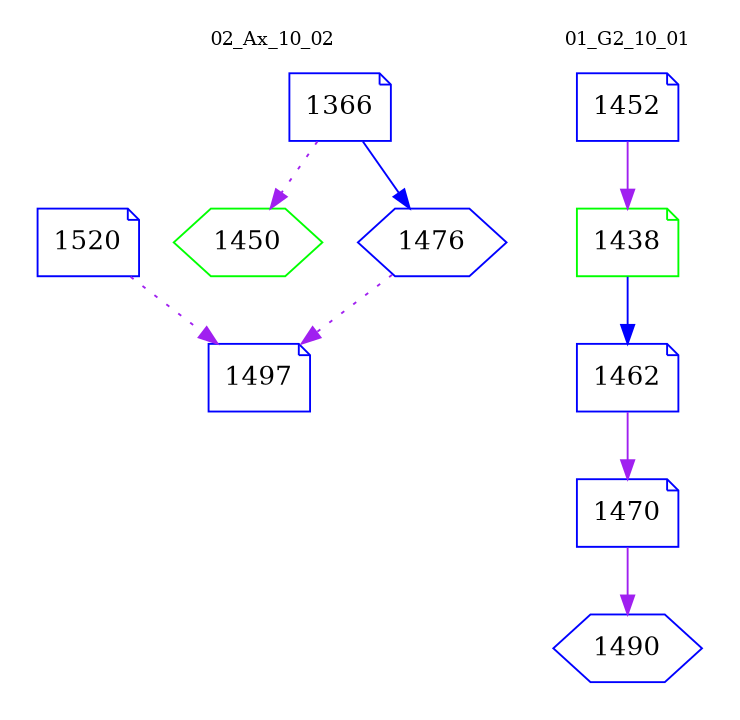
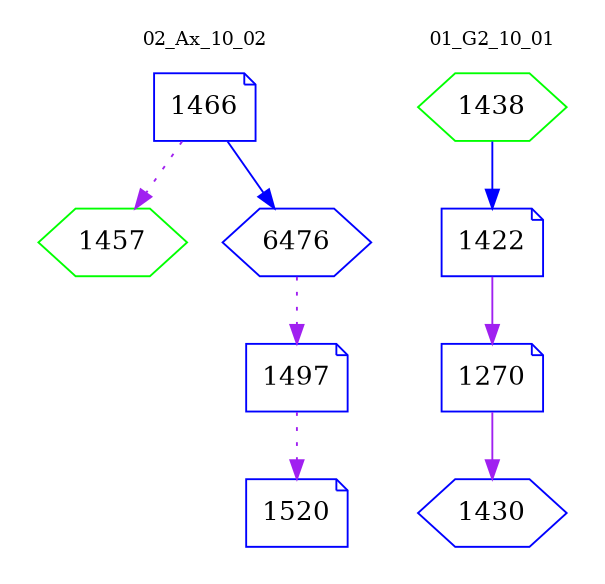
node "1366": label "1366" -> "1466"
node "1452": removed
node "1450": label "1450" -> "1457"
node "1476": label "1476" -> "6476"
node "1438": shape note -> hexagon
edge "1520" -> "1497": reversed
node "1462": label "1462" -> "1422"
node "1470": label "1470" -> "1270"
node "1490": label "1490" -> "1430"
